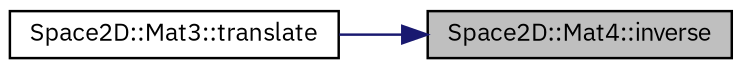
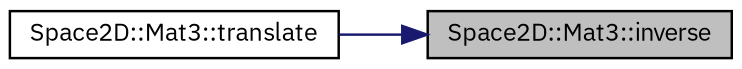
node "Space2D::Mat4::inverse": label "Space2D::Mat4::inverse" -> "Space2D::Mat3::inverse"
